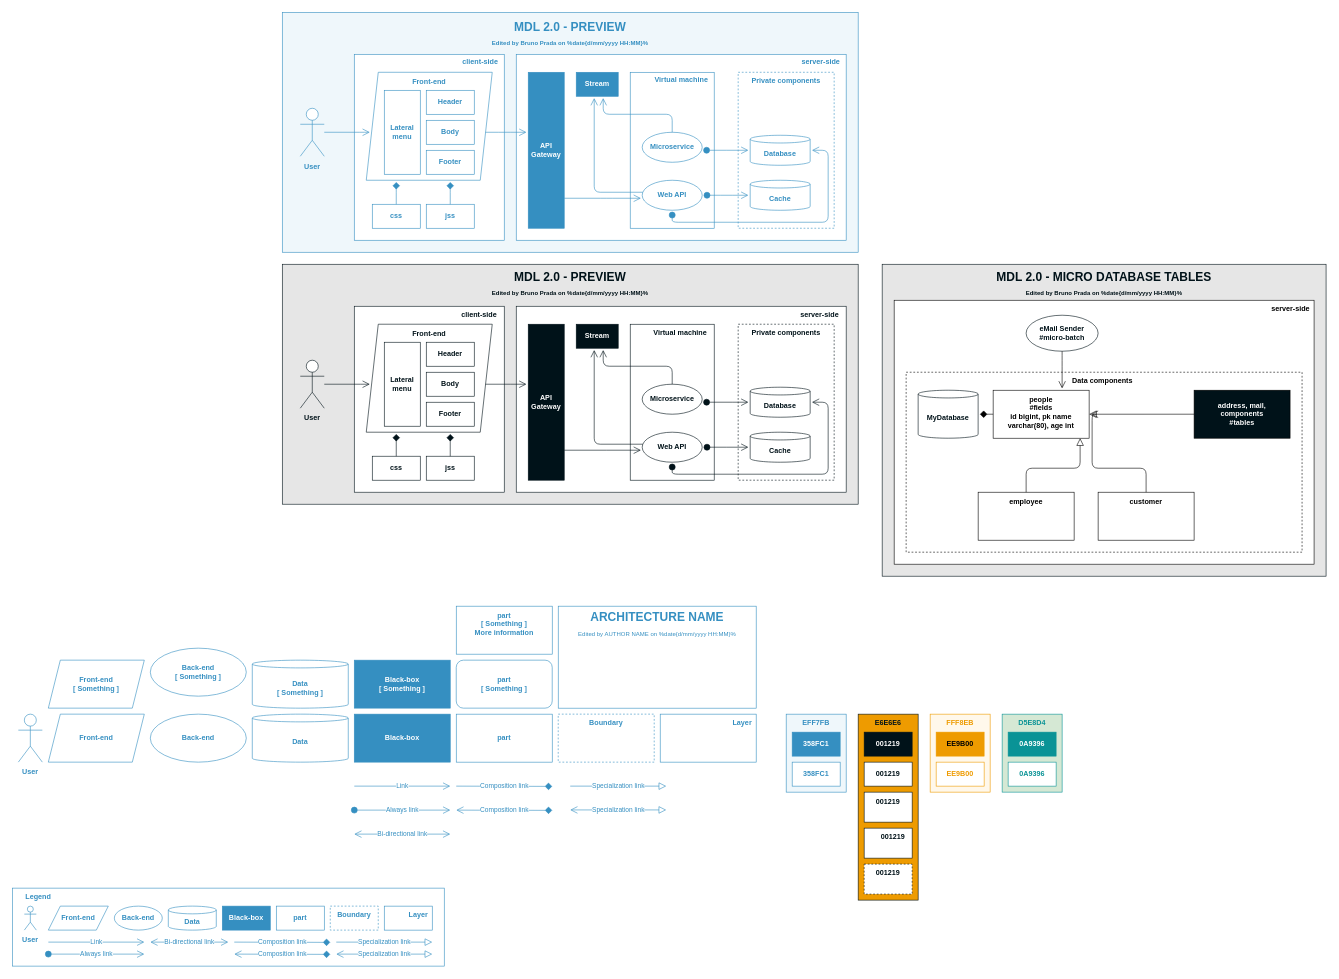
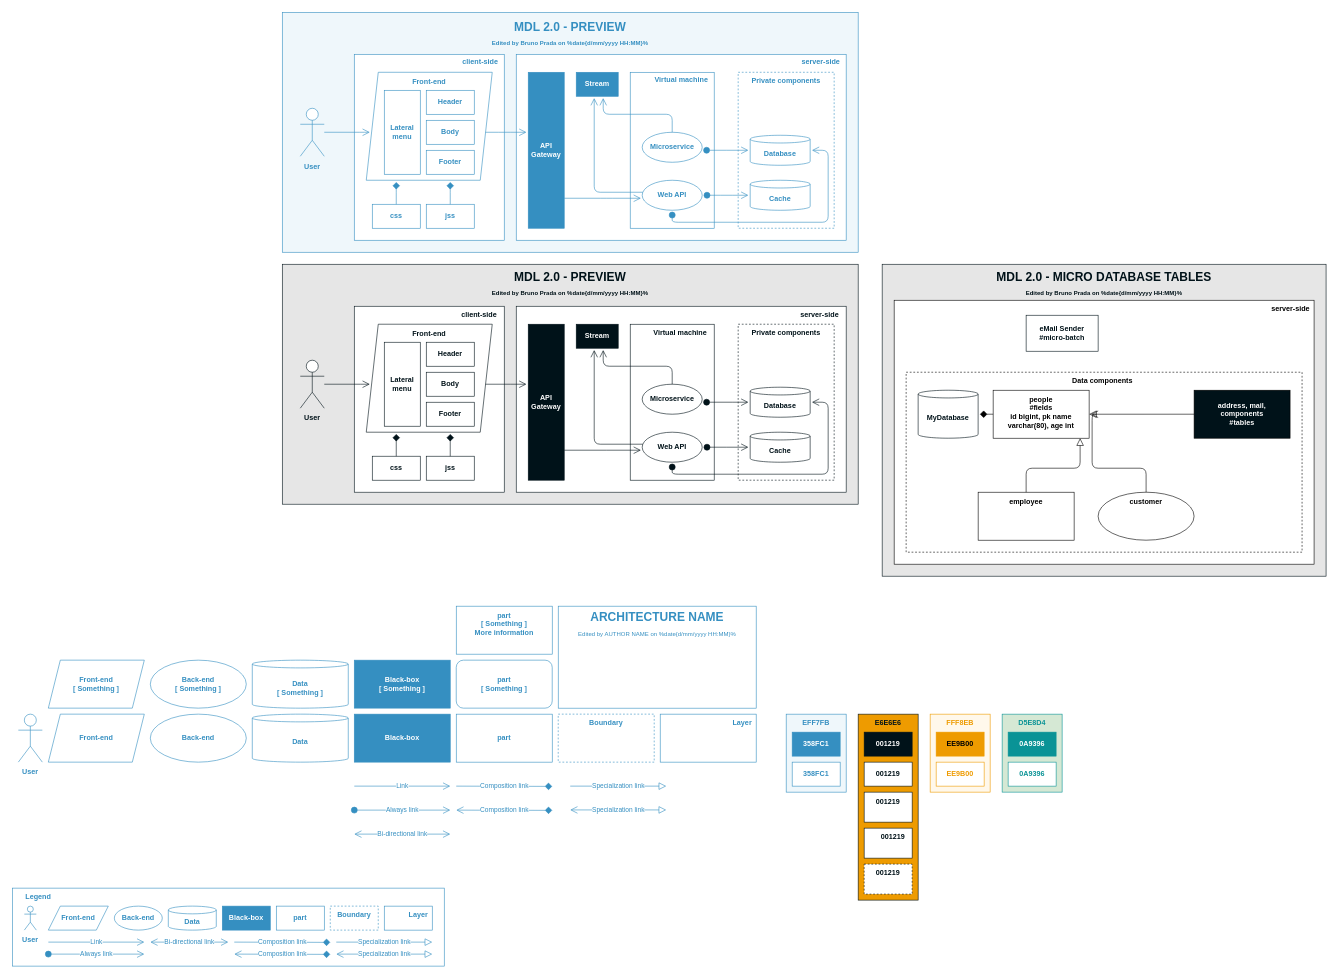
node "eMail Sender #micro-batch": shape ellipse -> rectangle
edge "eMail Sender #micro-batch" -> "people #fields id bigint, pk name varchar(80), age int": removed
node "customer": shape rectangle -> ellipse
node "Back-end [ Something ]": moved (198, 672) -> (198, 684)
